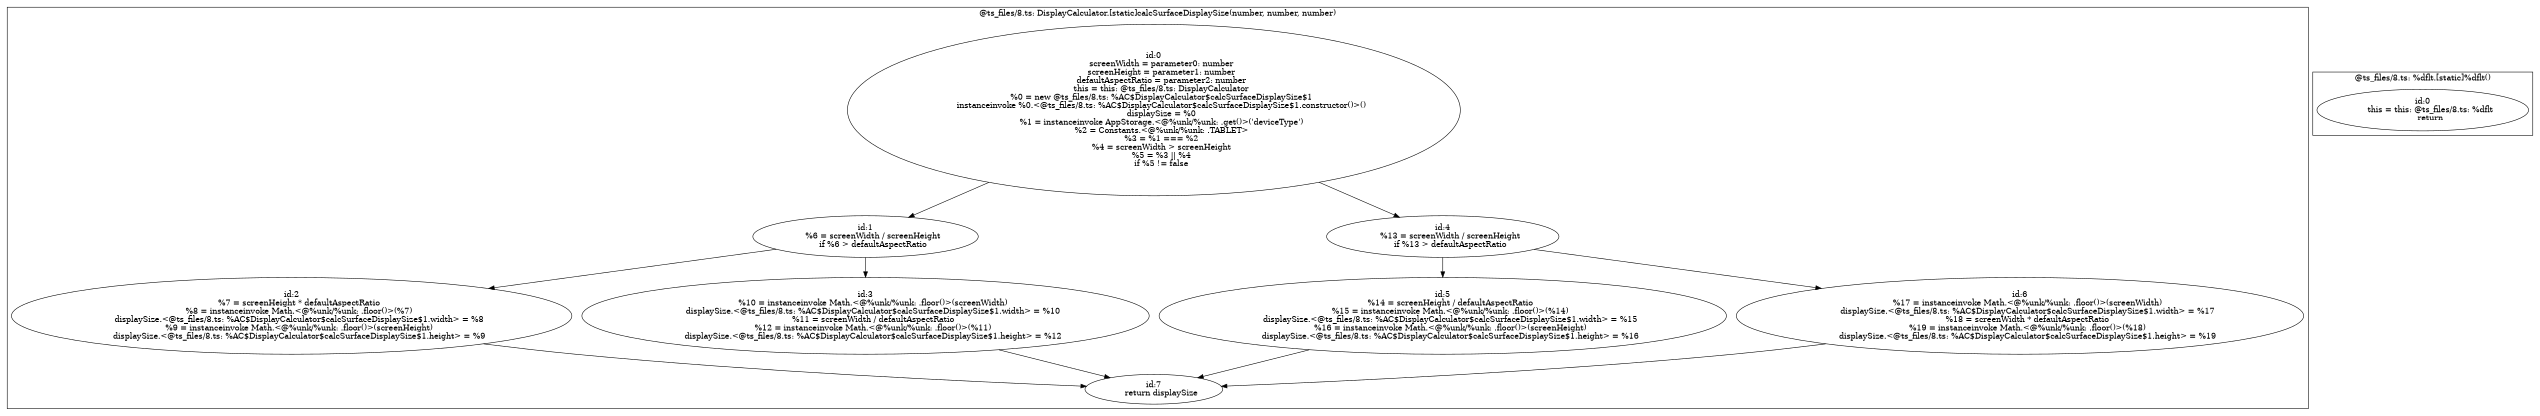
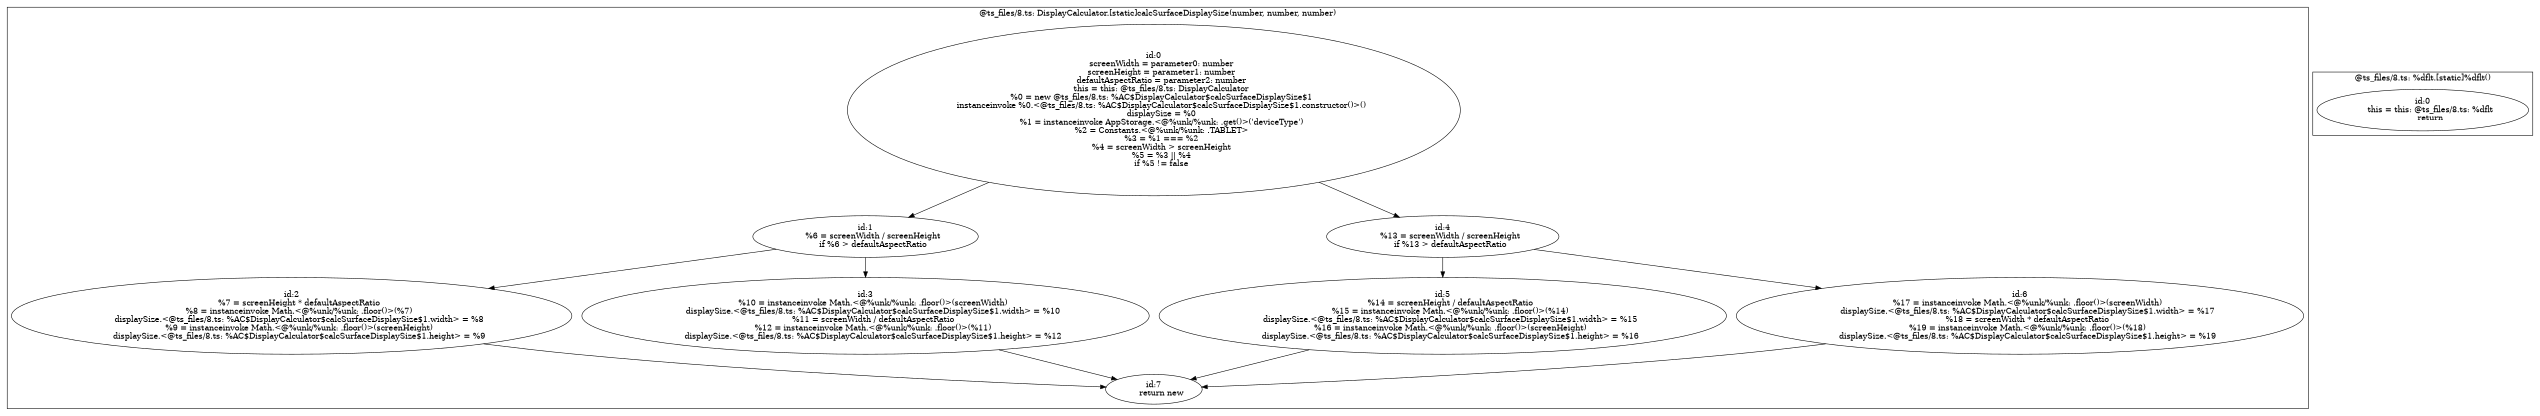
node "id:7 return displaySize": label "id:7 return displaySize" -> "id:7 return new"
